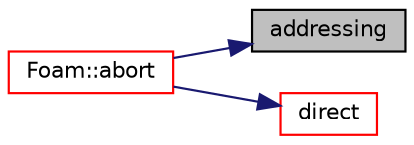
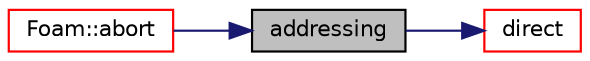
edge "Foam::abort" -> "direct": now "addressing" -> "direct"
